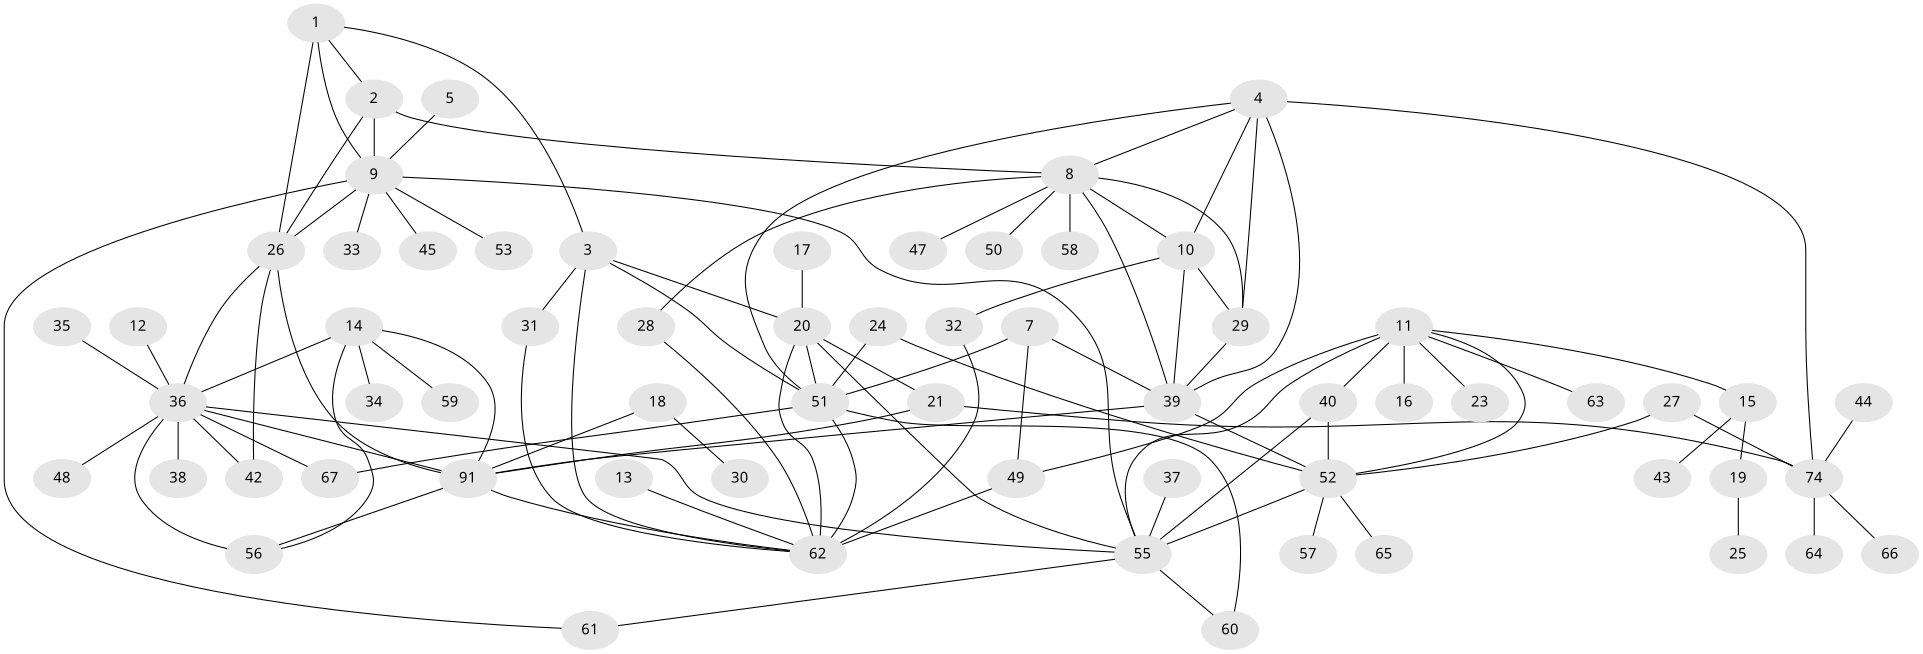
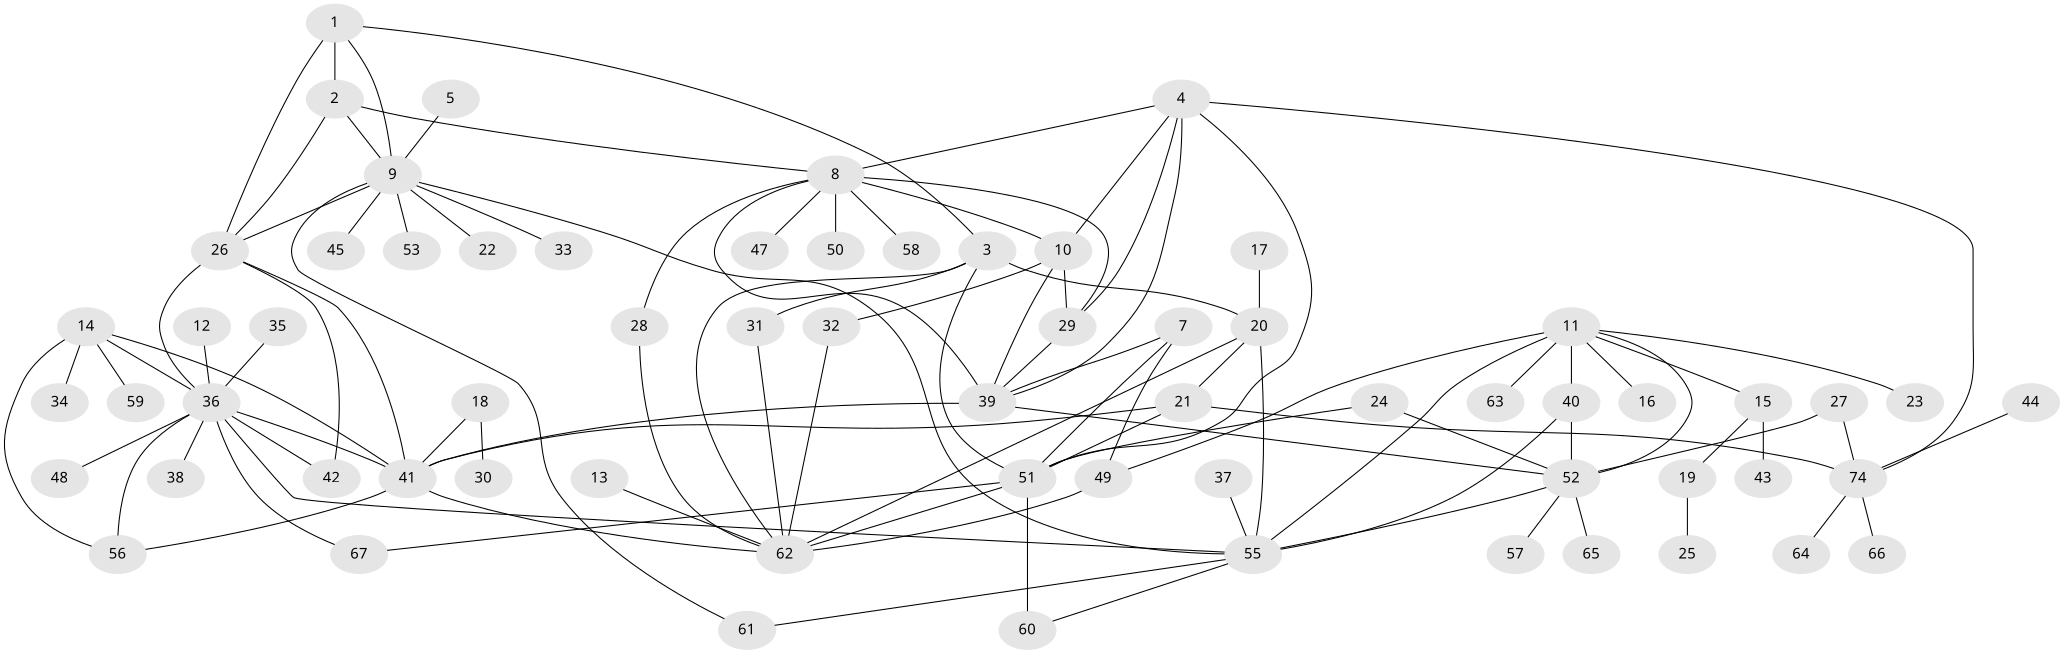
node "22": added
edge "20" -- "51": now "21" -- "51"
node "91": label "91" -> "41"
